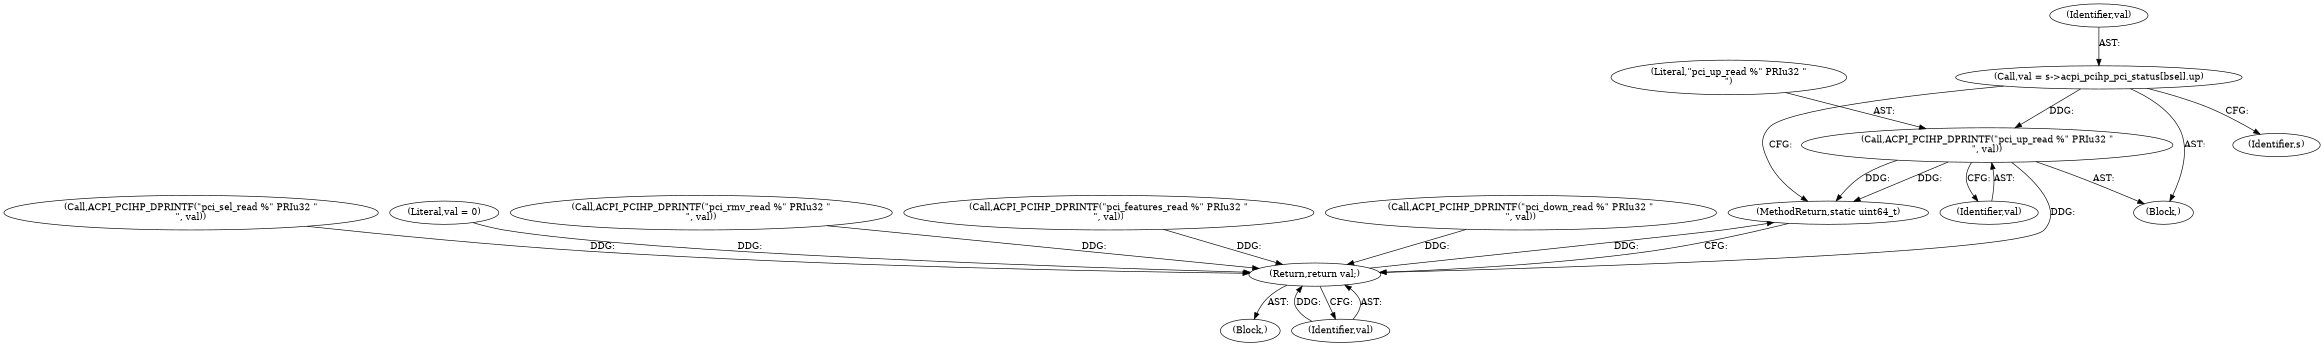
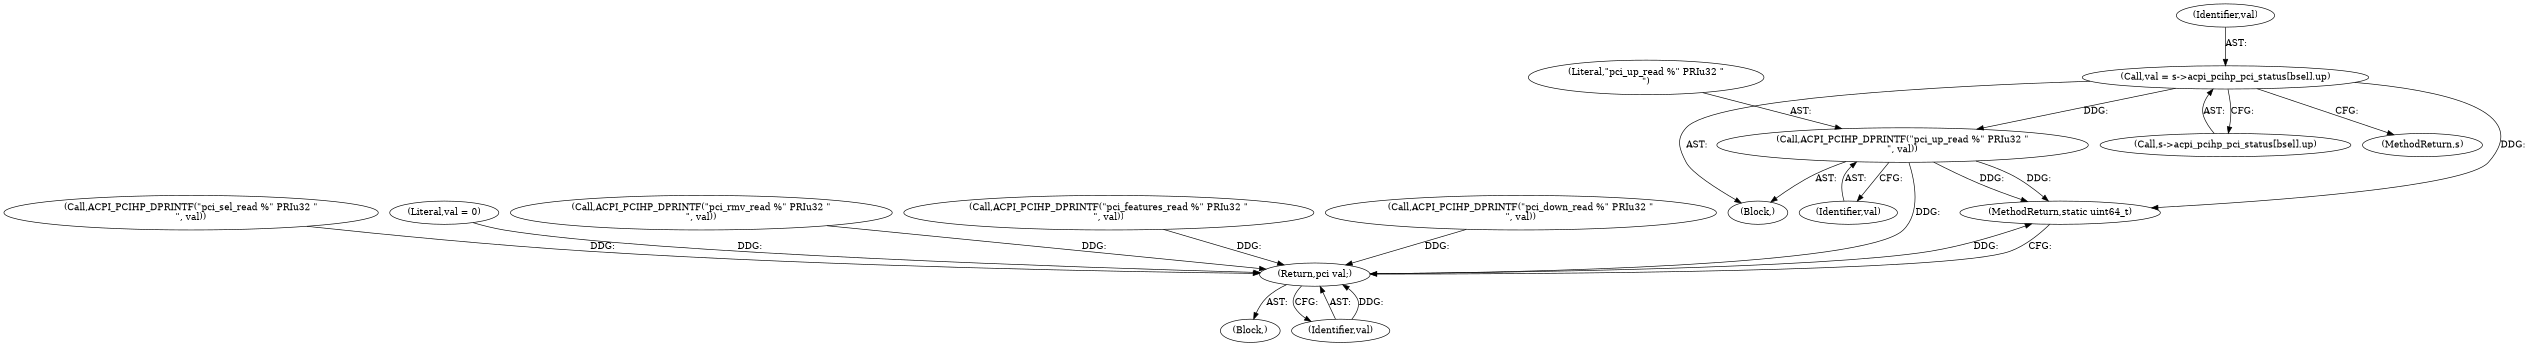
edge "(Call,val = s->acpi_pcihp_pci_status[bsel].up)" -> "(MethodReturn,static uint64_t)": label "CFG: " -> "DDG: "
node "(Call,s->acpi_pcihp_pci_status[bsel].up)": added
node "(Identifier,s)": label "(Identifier,s)" -> "(MethodReturn,s)"
node "(Return,return val;)": label "(Return,return val;)" -> "(Return,pci val;)"
